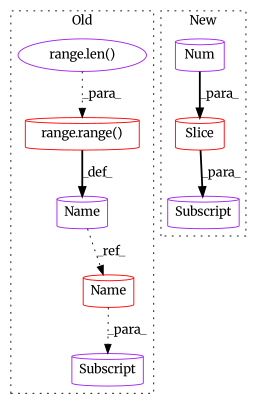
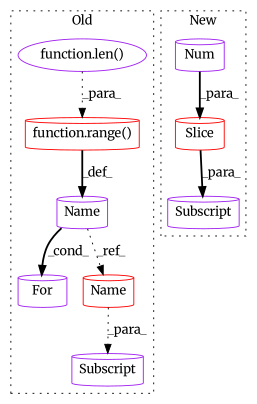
node "range.len()": label "range.len()" -> "function.len()"
node "range.range()": label "range.range()" -> "function.range()"
node "For": added
